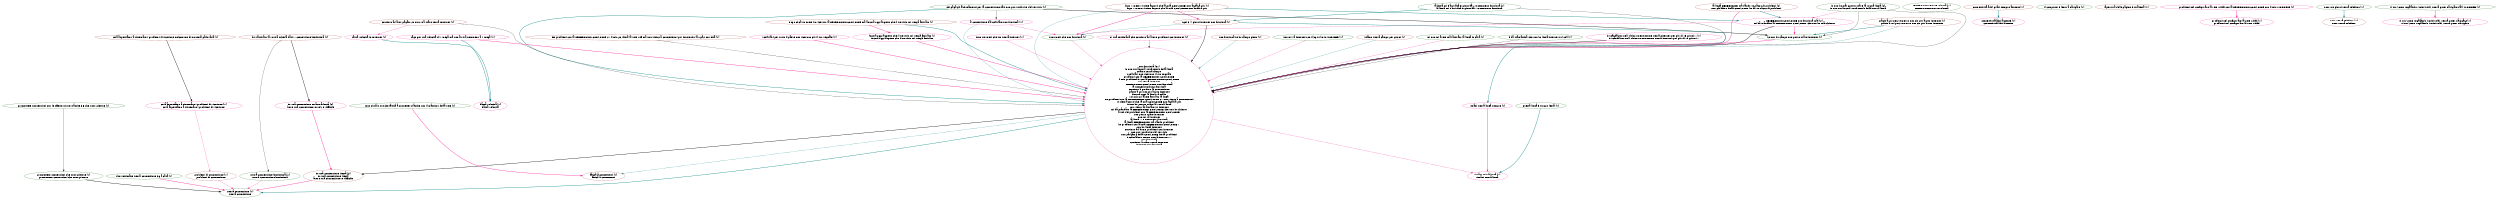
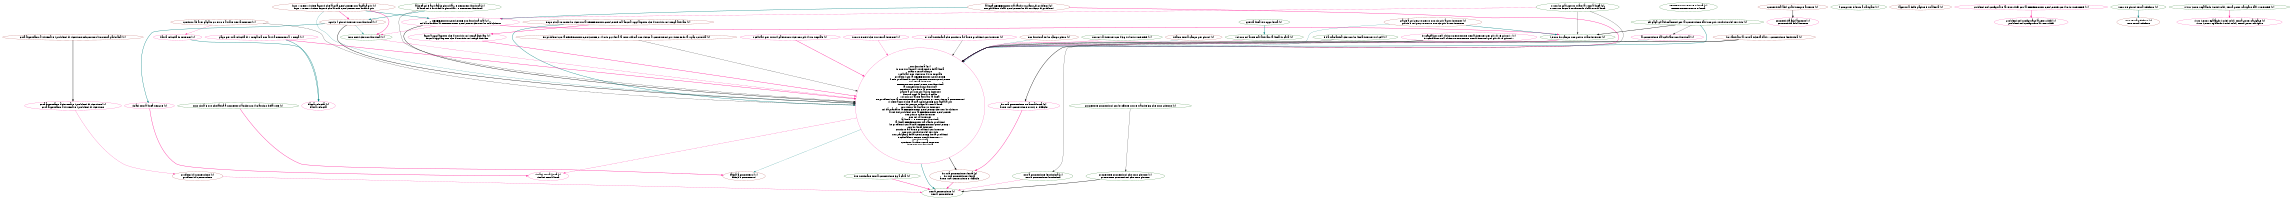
edge "connettività adsl quasi sempre assente [1]" -> "connettività adsl assente [1] connettività adsl assente": color teal -> black
edge "la connessione dal cellulare non funziona [1]" -> "sono mesi che non funziona [1]": removed
edge "questa linea è troppo lenta [1]" -> "rimani senza linea [1] rimani senza linea": now "questa linea è troppo lenta [1]" -> "voi non mi avete mai attivato la linea in casa [1]"
